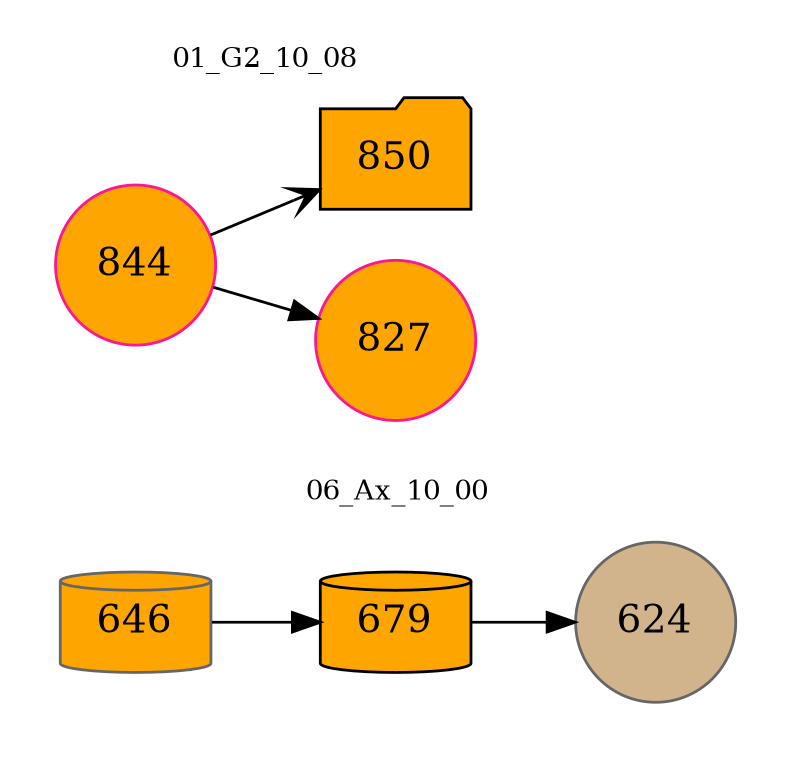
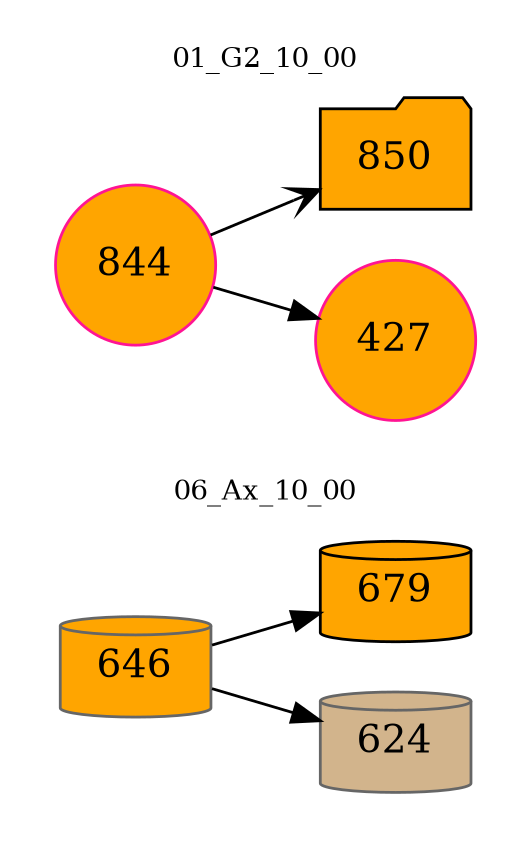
cluster "01_G2_10_08": label "01_G2_10_08" -> "01_G2_10_00"
node "827": label "827" -> "427"
edge "679" -> "624": now "646" -> "624"
node "624": shape circle -> cylinder
